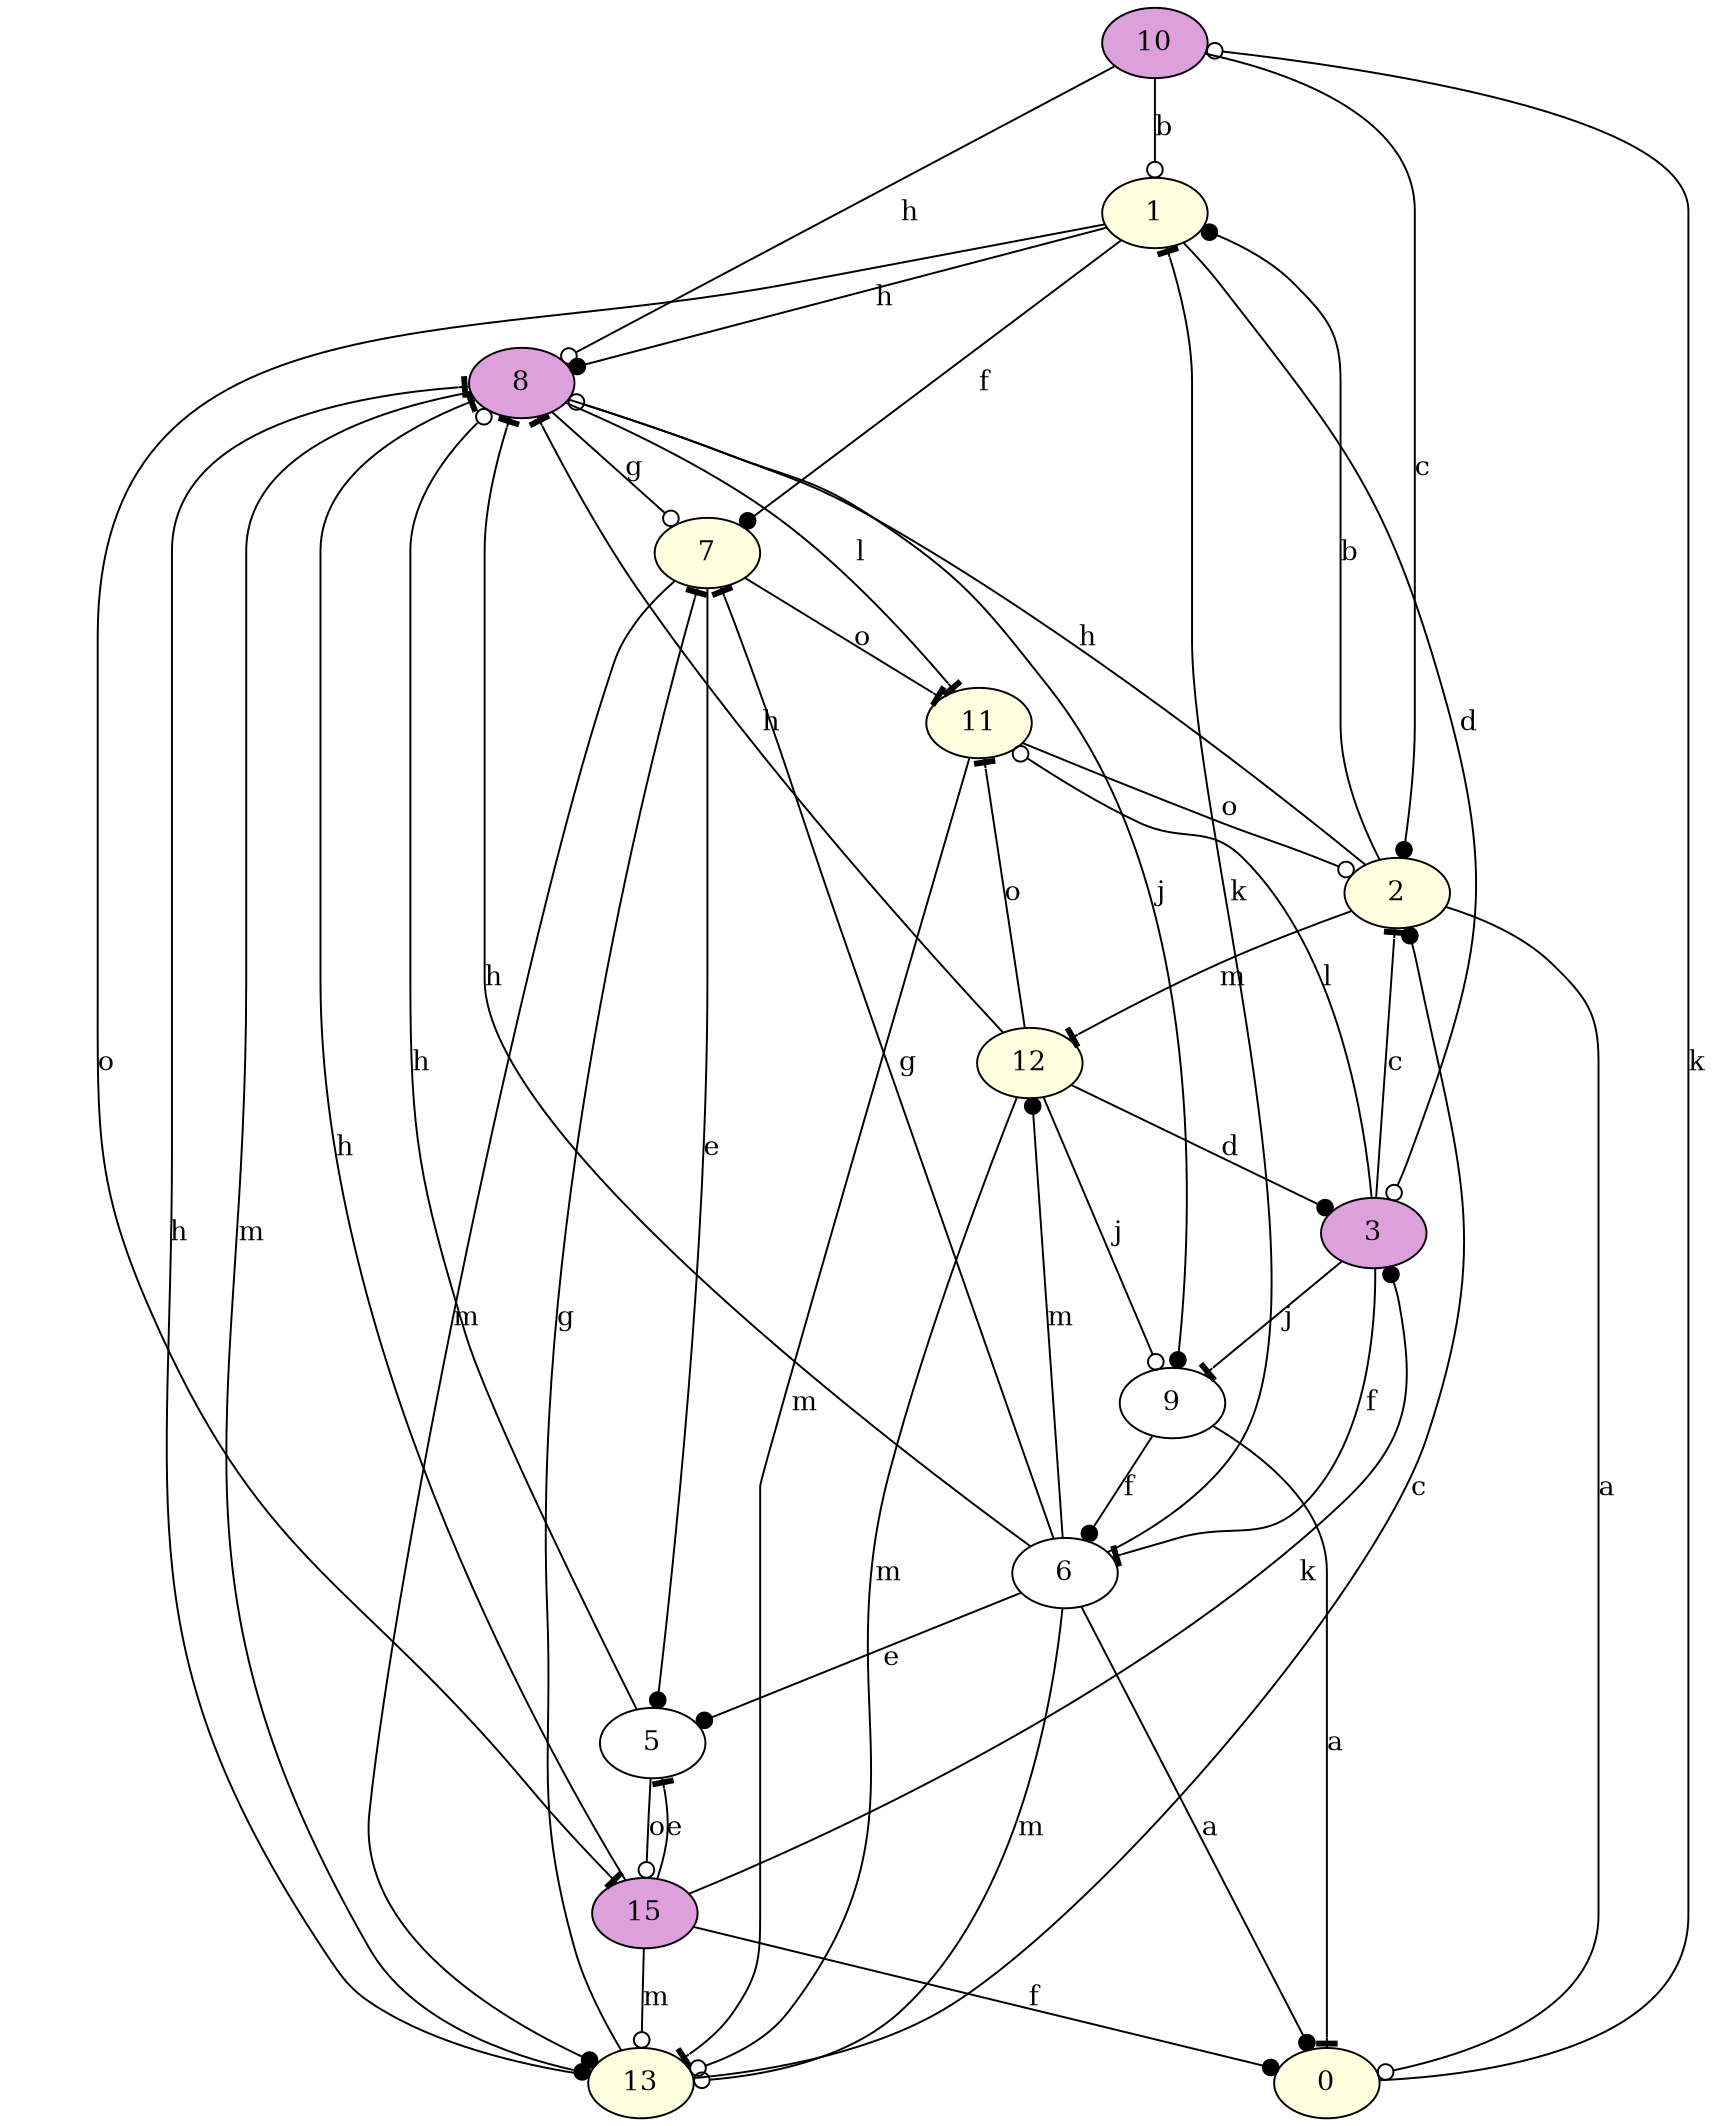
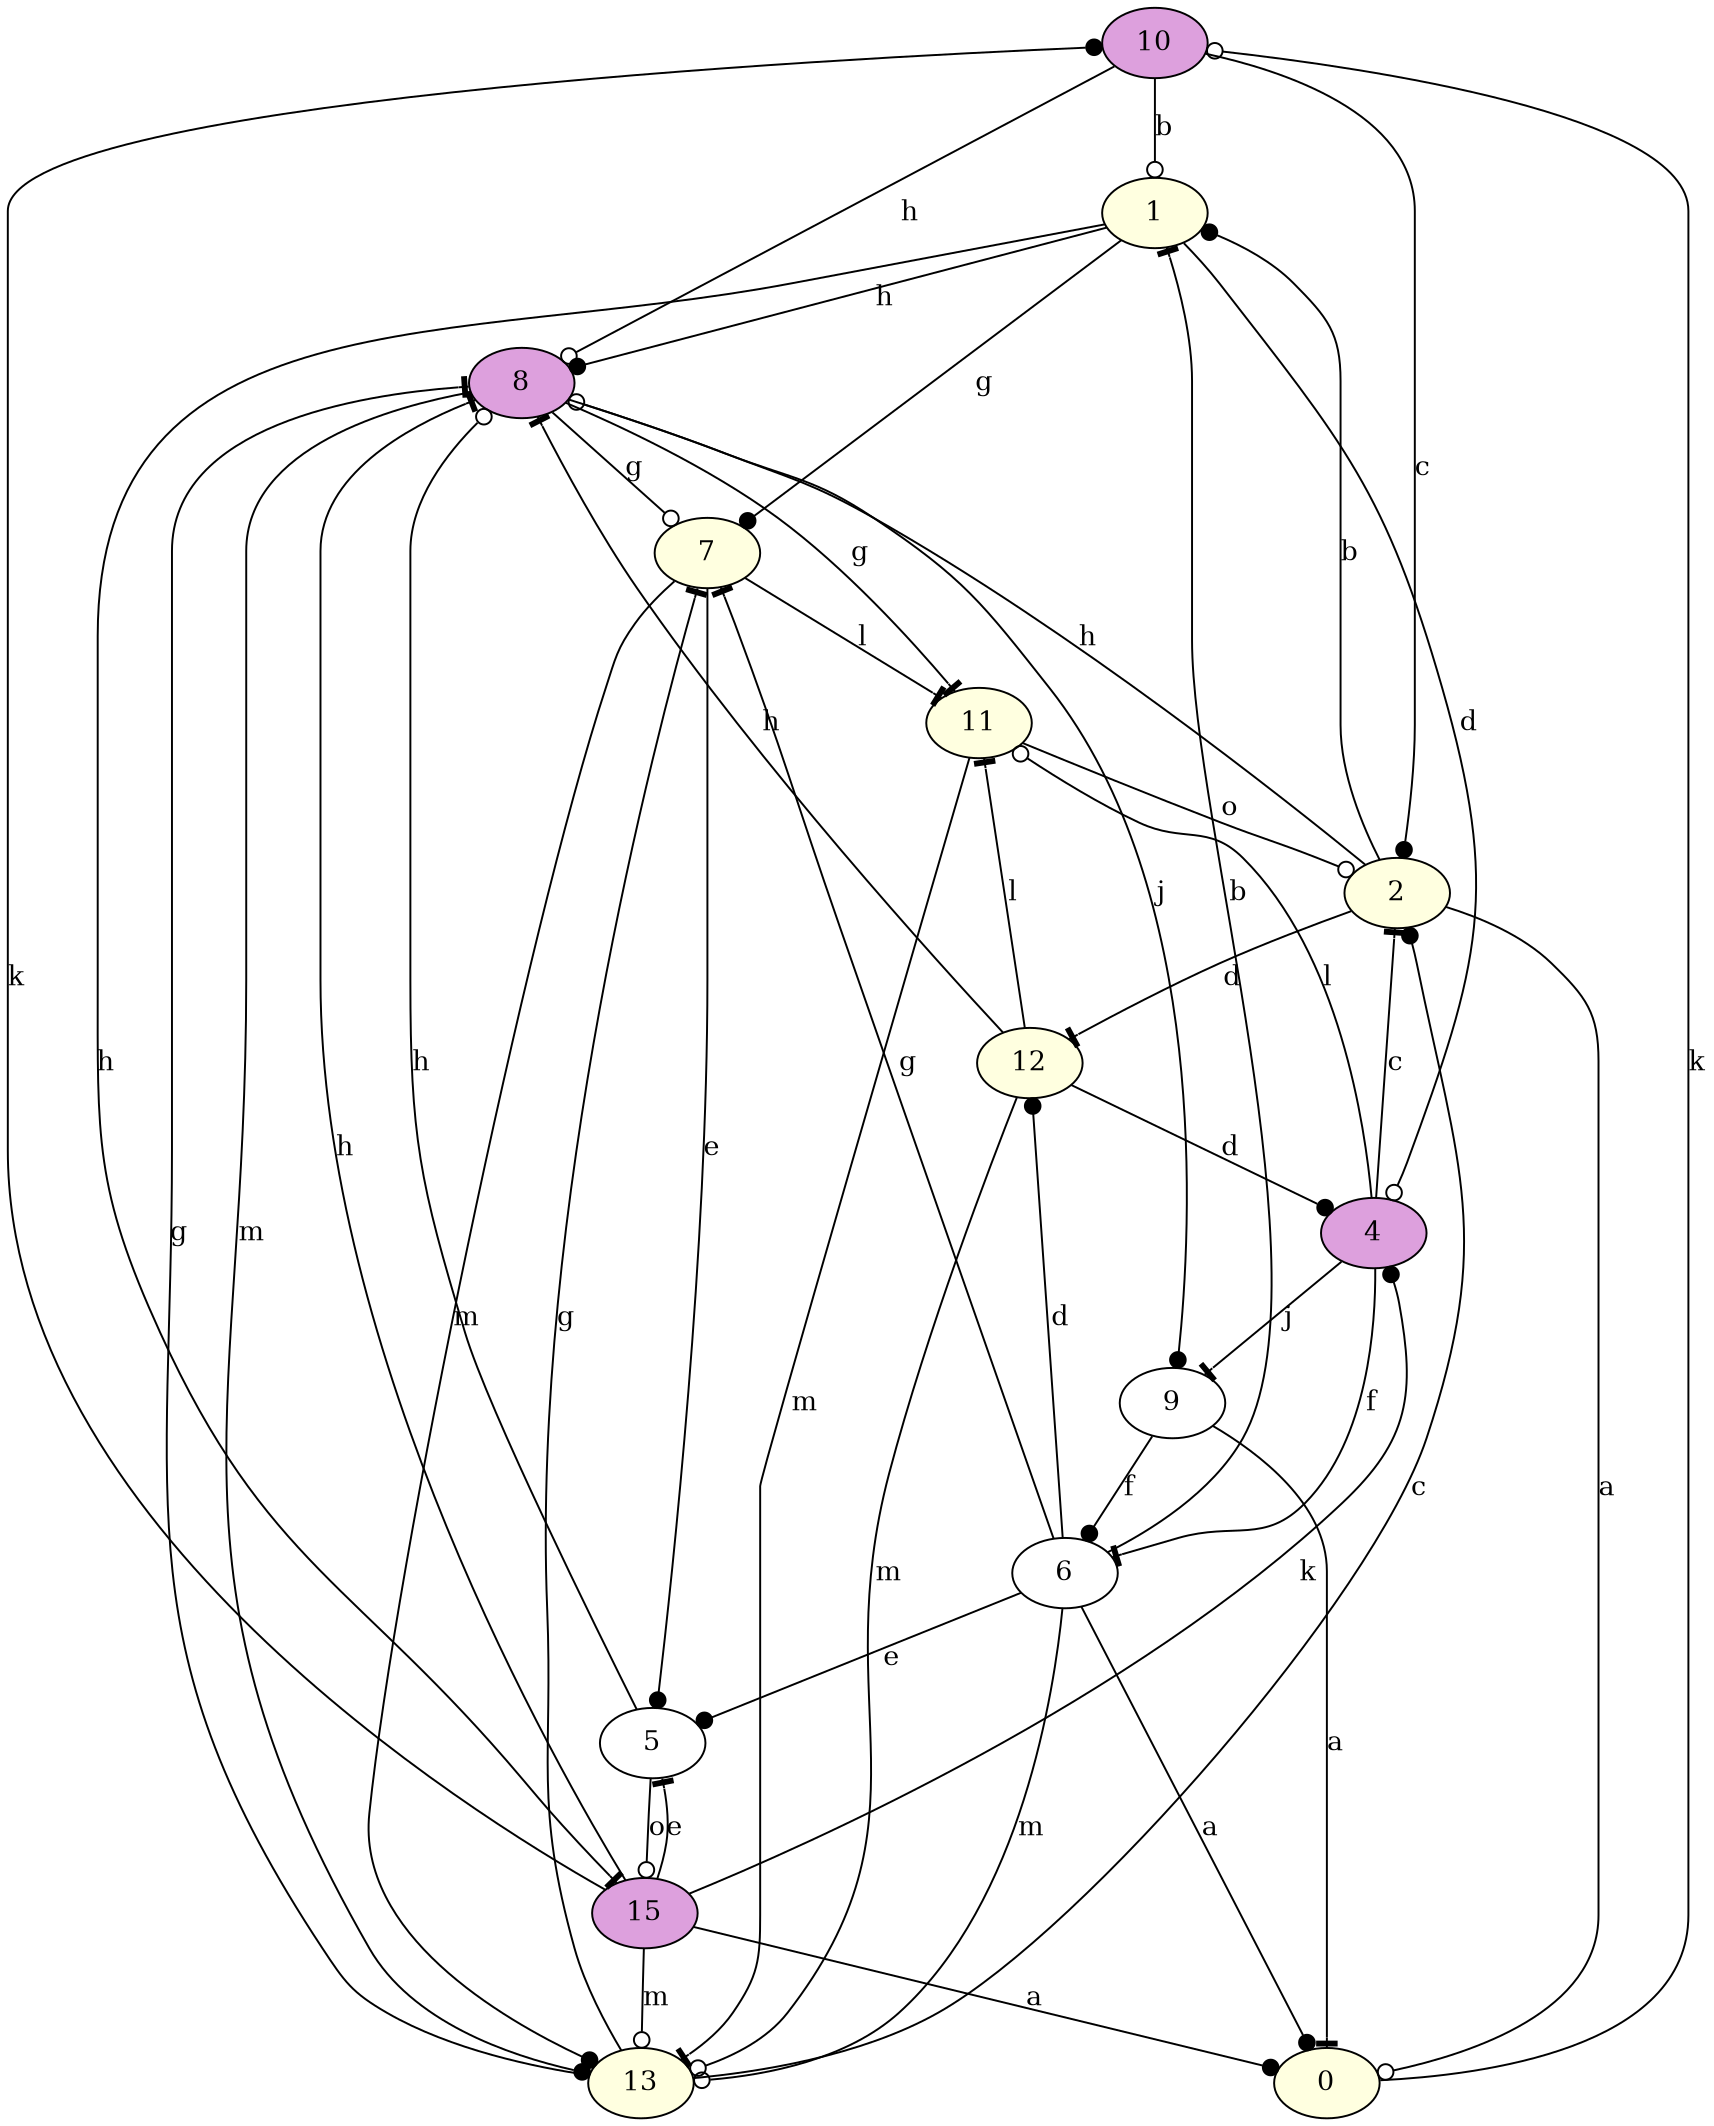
edge "1" -> "7": label "f" -> "g"
edge "8" -> "11": label "l" -> "g"
edge "15" -> "10": added, label "k"
edge "7" -> "11": label "o" -> "l"
edge "12" -> "11": label "o" -> "l"
edge "6" -> "1": label "k" -> "b"
edge "2" -> "12": label "m" -> "d"
edge "1" -> "15": label "o" -> "h"
edge "6" -> "8": removed, label "h"
edge "12" -> "9": removed, label "j"
edge "13" -> "8": label "h" -> "g"
node "3": label "3" -> "4"
edge "6" -> "12": label "m" -> "d"
edge "15" -> "0": label "f" -> "a"
